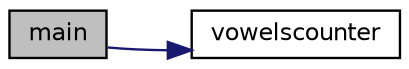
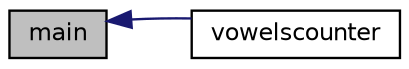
edge "main" -> "vowelscounter": reversed
